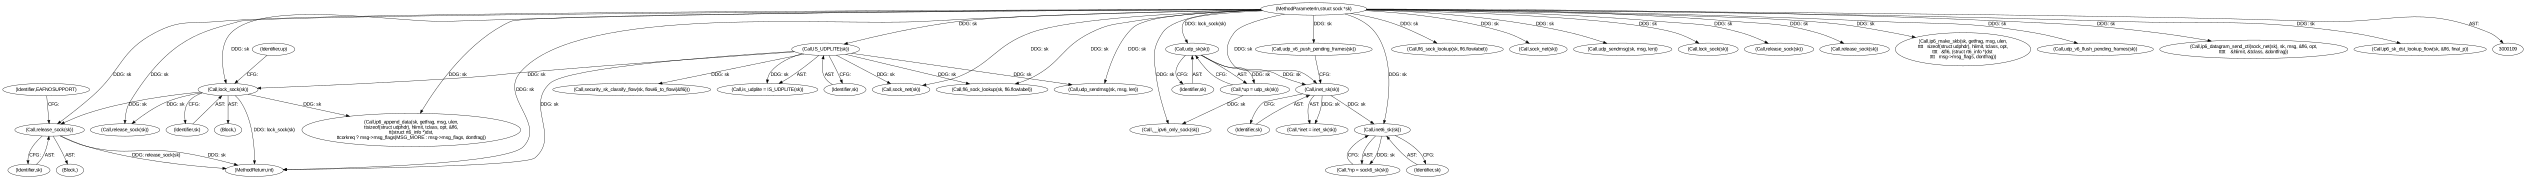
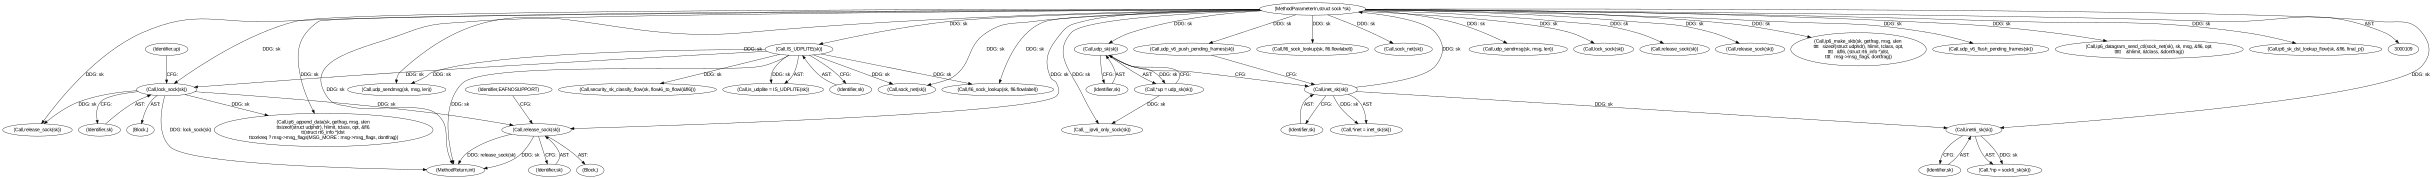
edge "(MethodParameterIn,struct sock *sk)" -> "(Call,udp_sk(sk))": label "DDG: lock_sock(sk)" -> "DDG: sk"
edge "(MethodParameterIn,struct sock *sk)" -> "(Call,inet_sk(sk))": reversed
edge "(Call,udp_sk(sk))" -> "(Call,inet_sk(sk))": label "DDG: sk" -> "CFG: "
edge "(Call,*np = sock6_sk(sk))" -> "(Call,inet6_sk(sk))": removed, label "CFG:"
